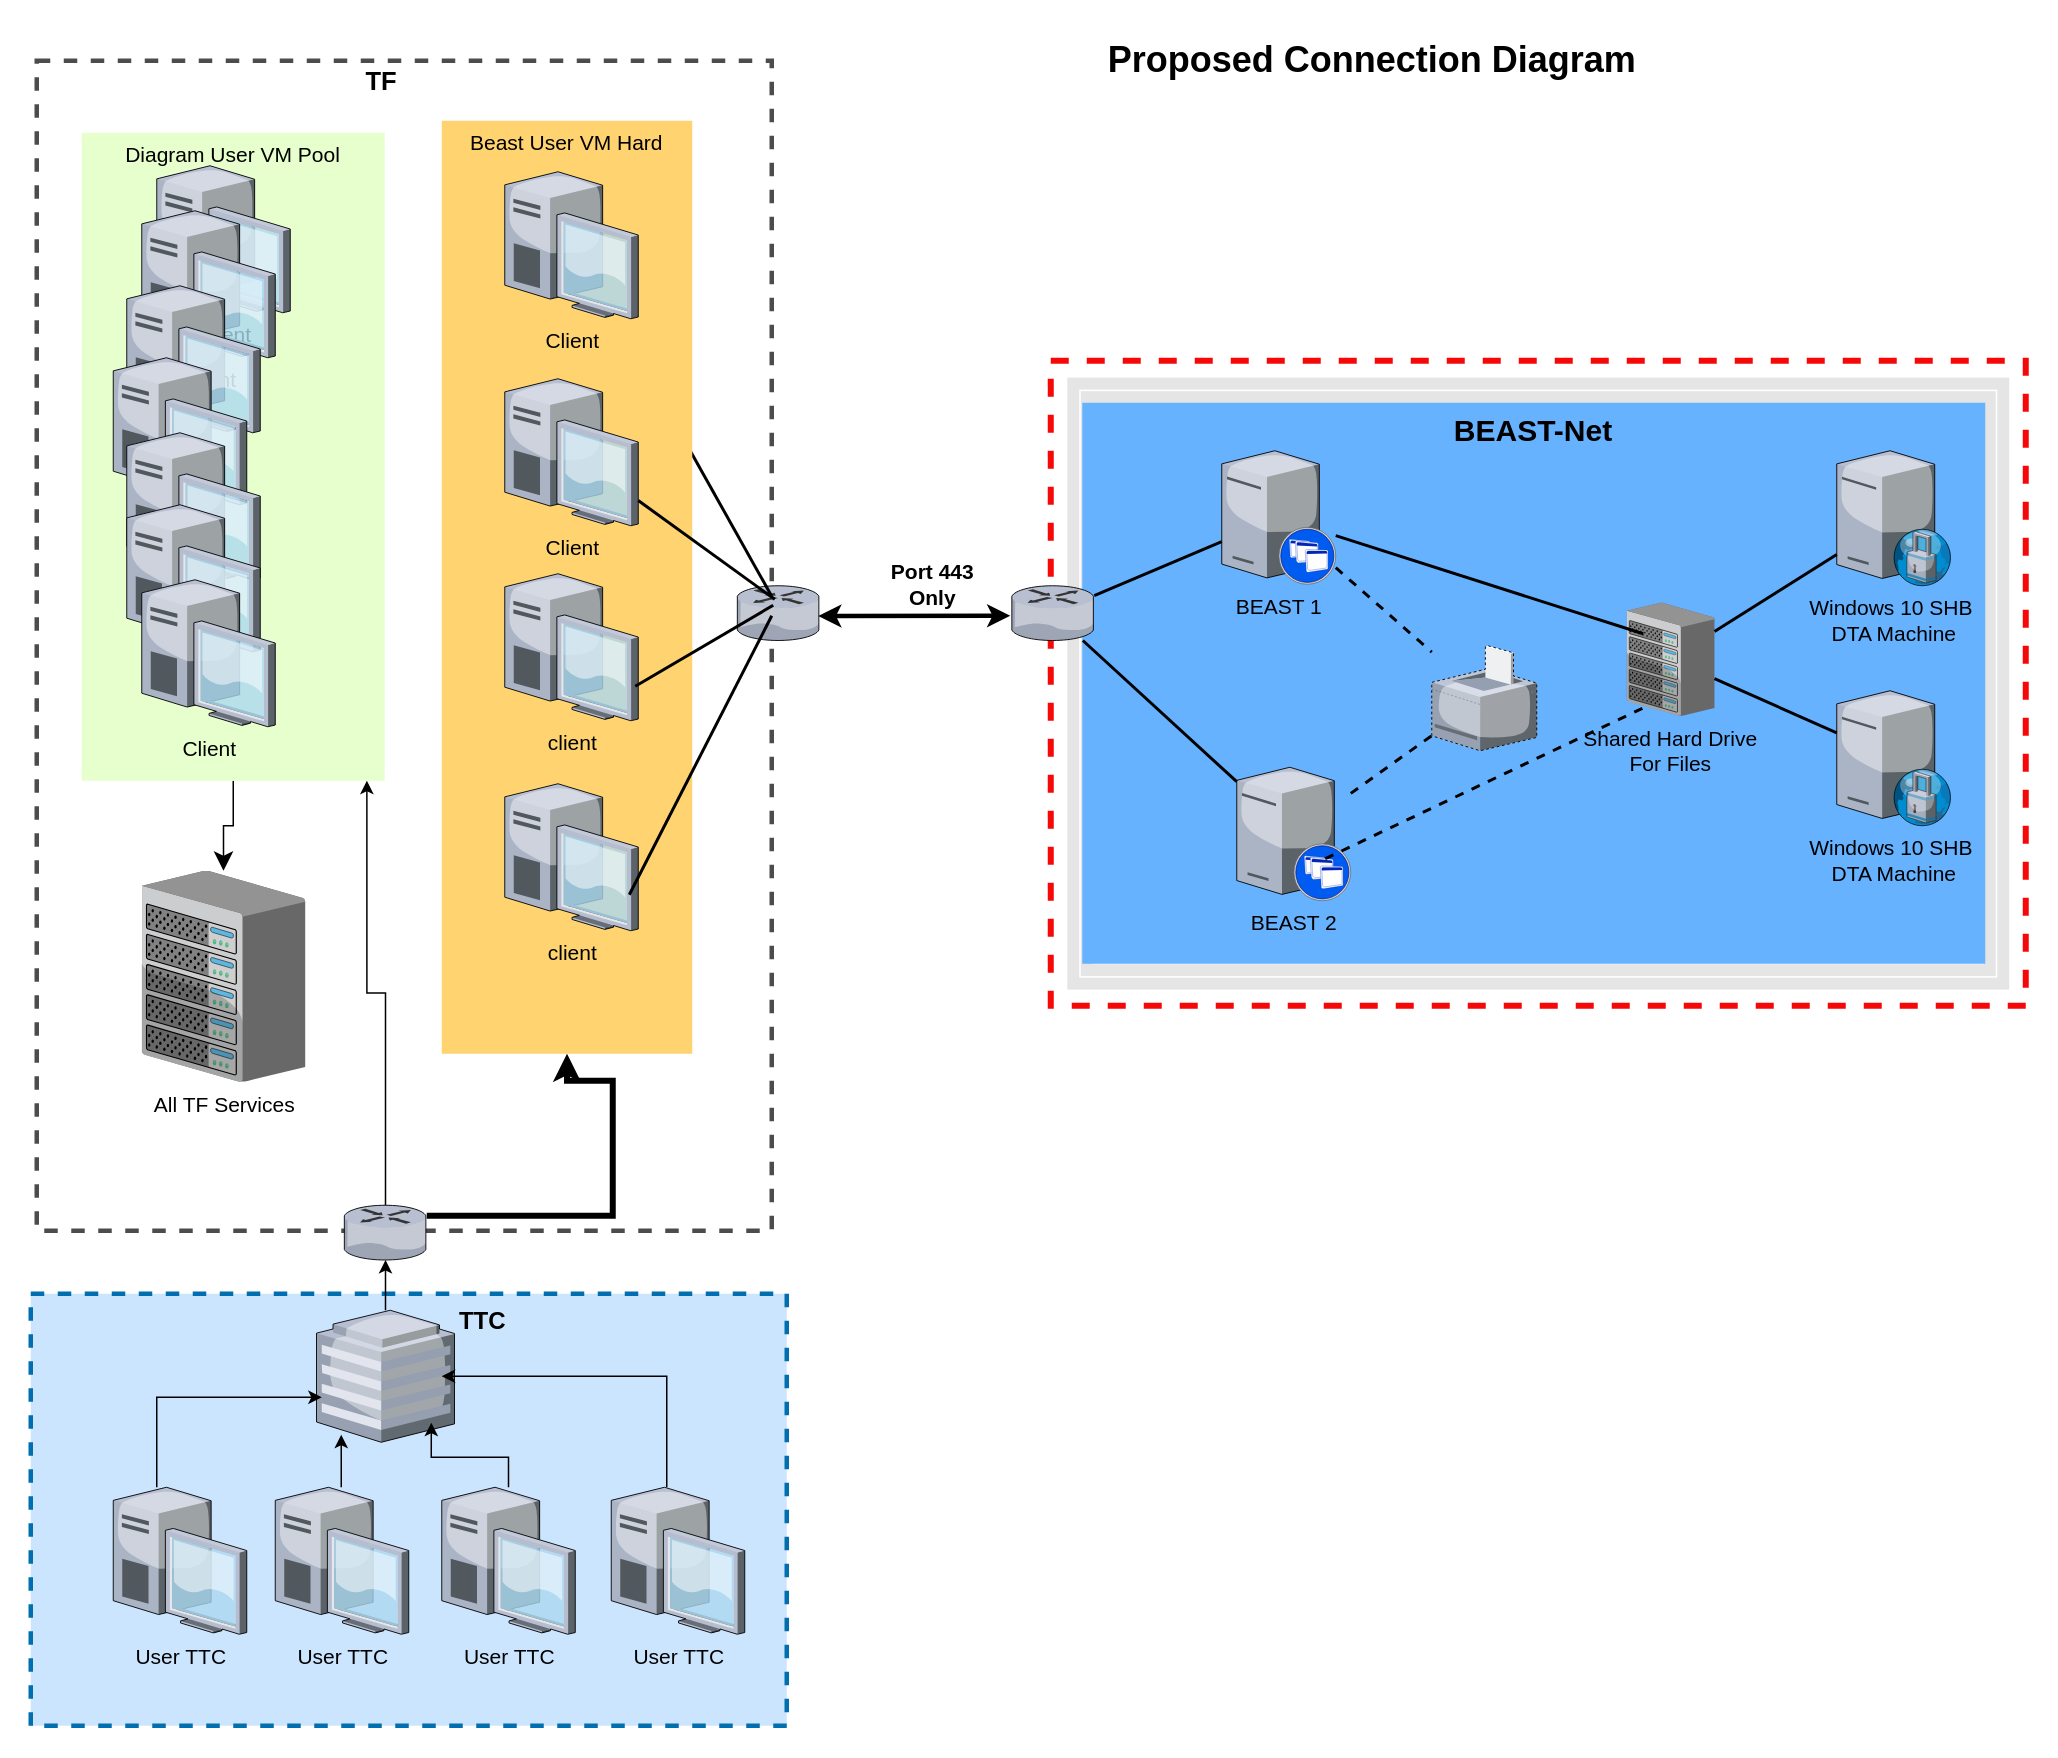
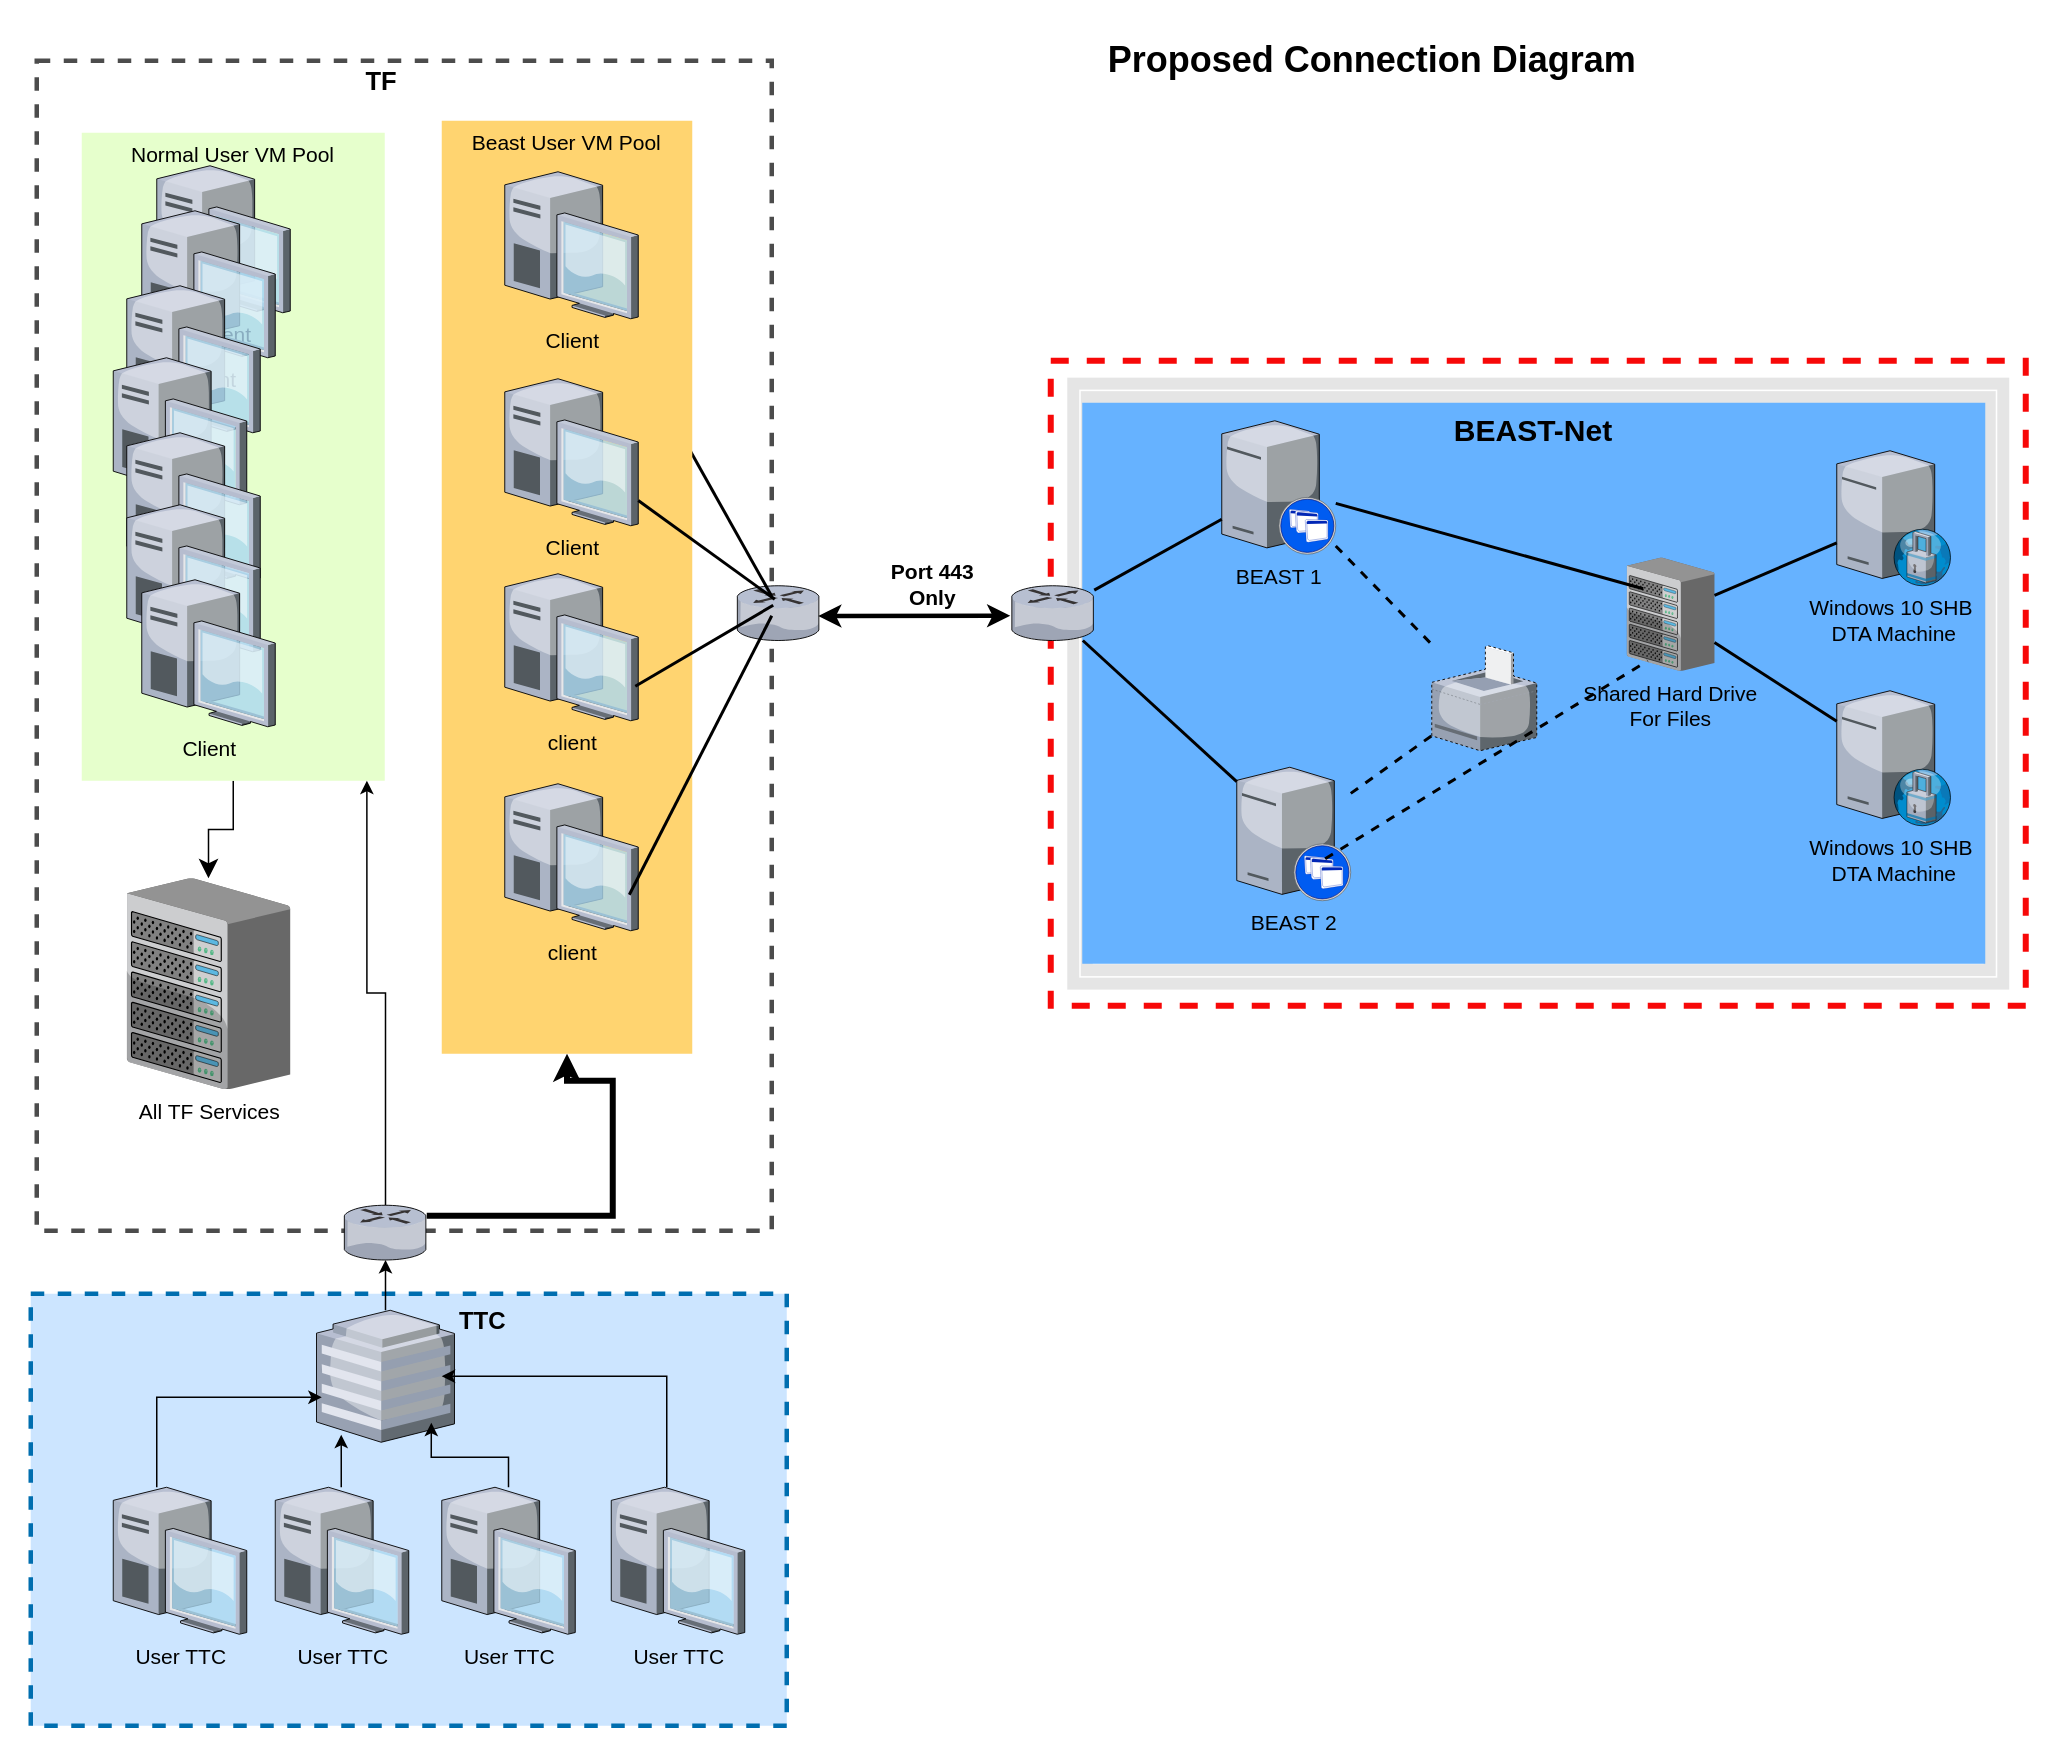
node "Beast User VM Hard": label "Beast User VM Hard" -> "Beast User VM Pool"
node "Diagram User VM Pool": label "Diagram User VM Pool" -> "Normal User VM Pool"
node "BEAST 1": moved (1279, 518) -> (1279, 488)
node "Shared Hard Drive For Files": moved (1671, 659) -> (1671, 614)
node "All TF Services": moved (224, 976) -> (209, 984)
